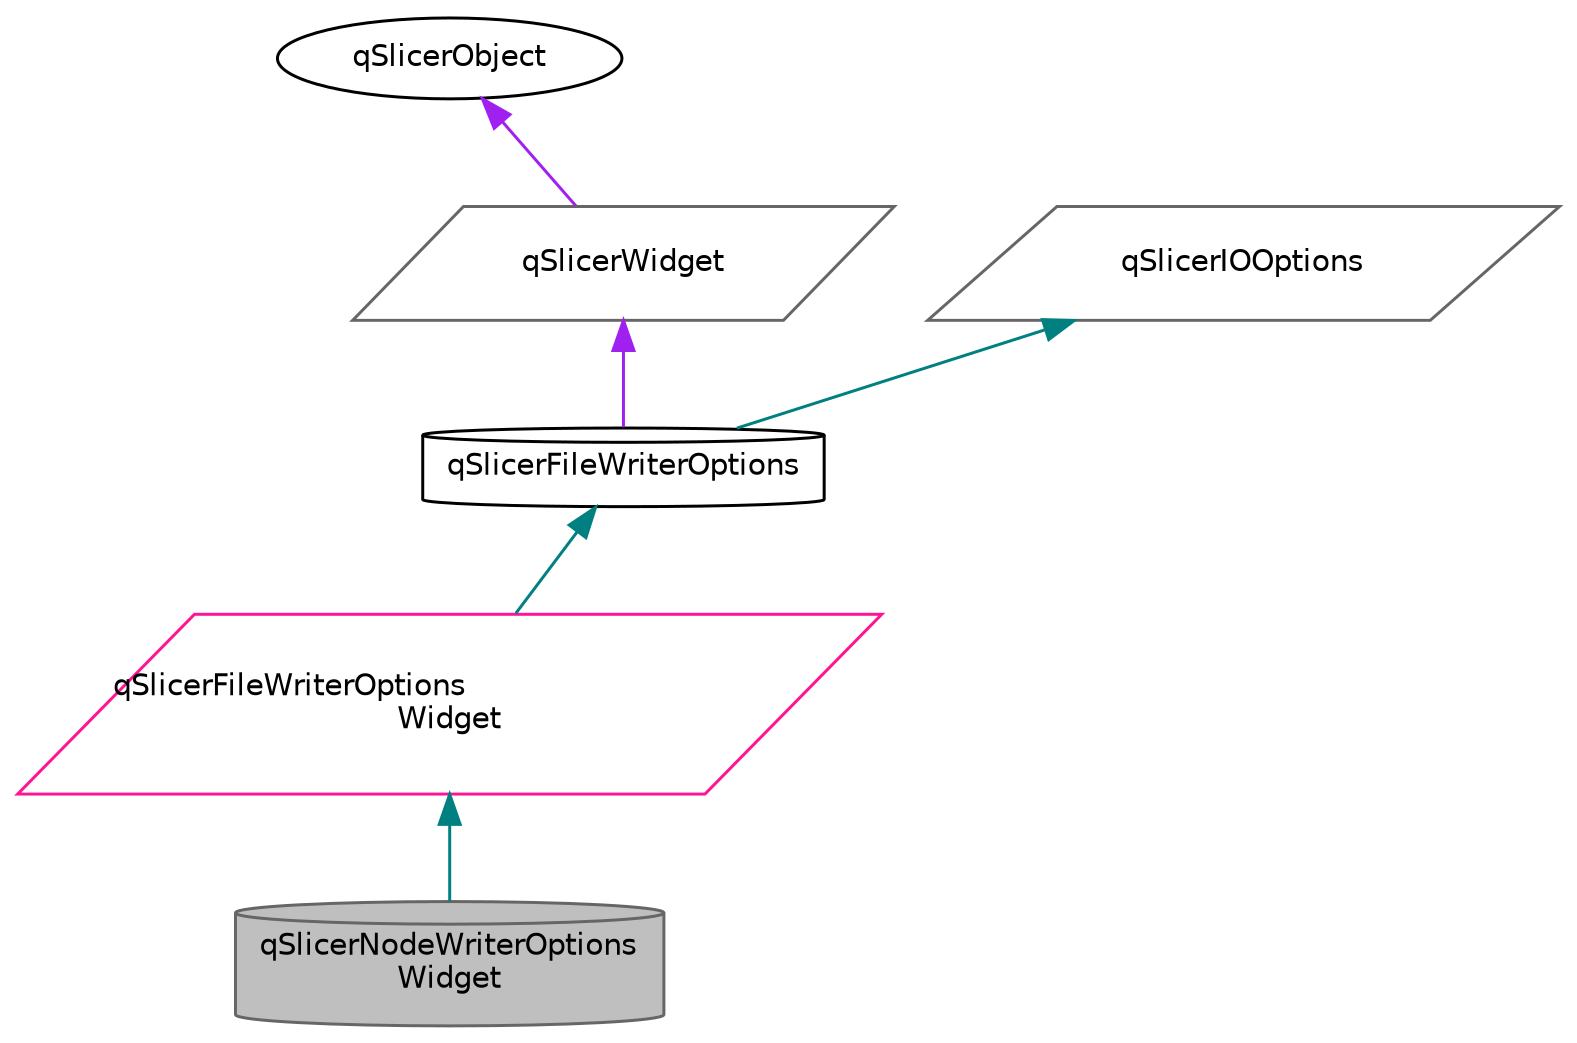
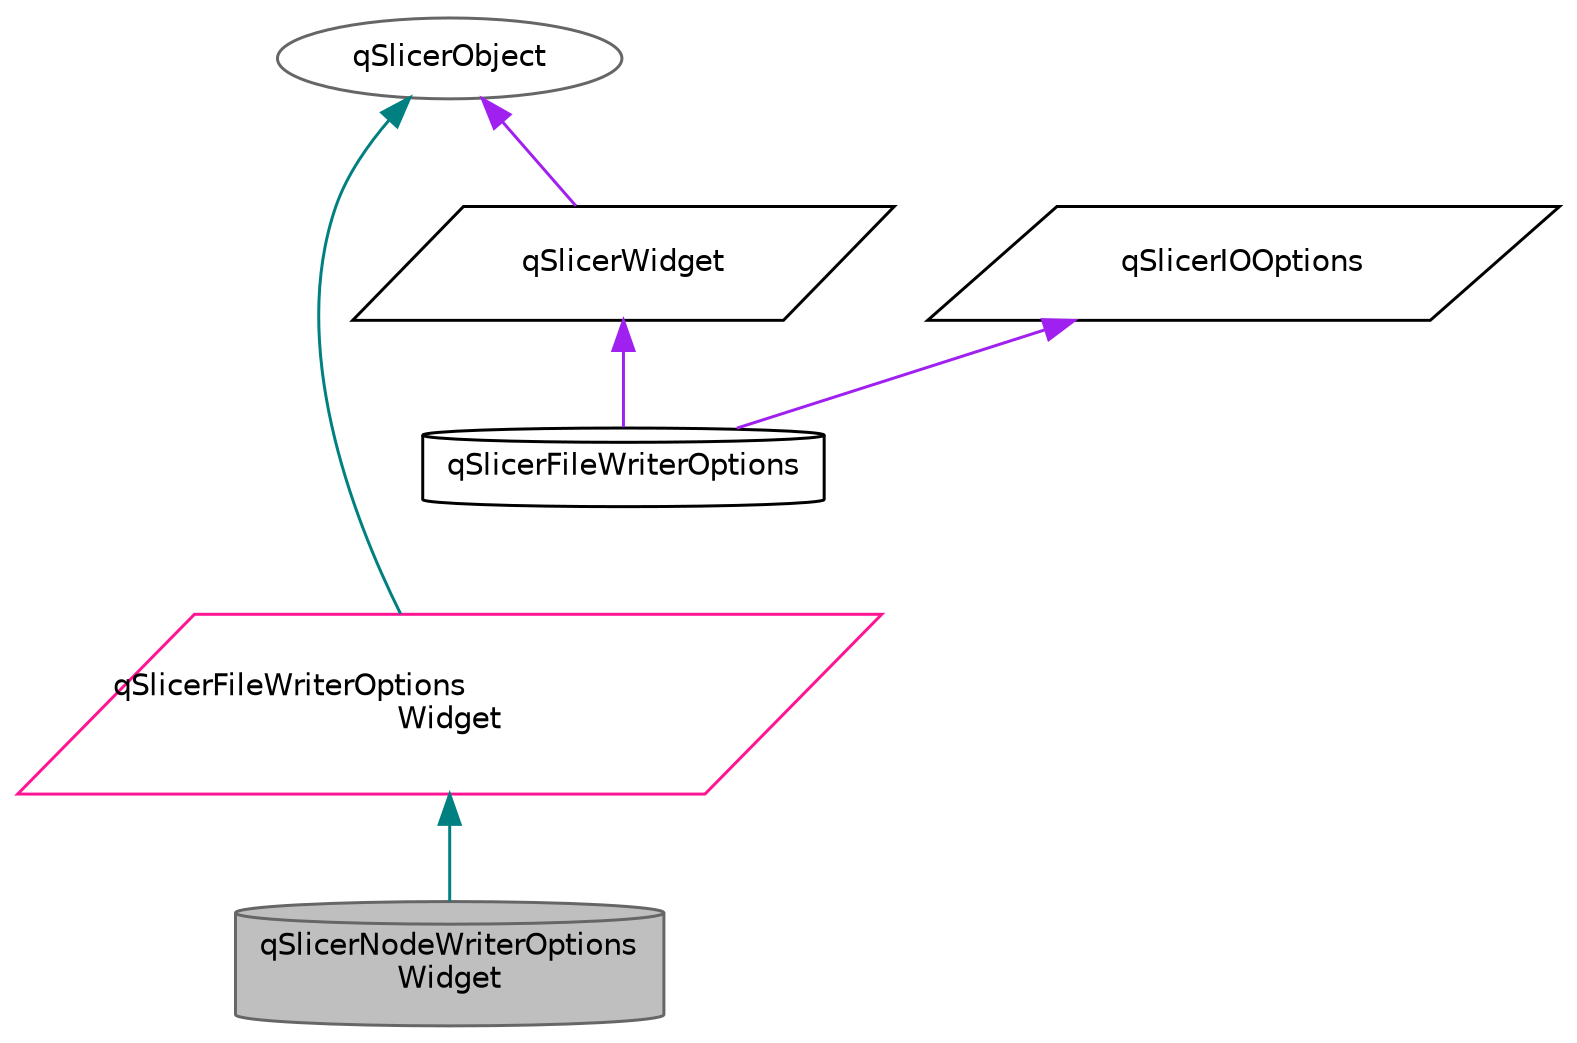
node "qSlicerObject": color black -> gray40
node "qSlicerWidget": color gray40 -> black
node "qSlicerIOOptions": color gray40 -> black
edge "qSlicerFileWriterOptions" -> "qSlicerIOOptions": color teal -> purple
edge "qSlicerFileWriterOptions Widget" -> "qSlicerFileWriterOptions": now "qSlicerFileWriterOptions Widget" -> "qSlicerObject"
